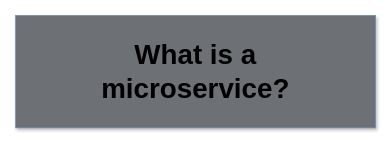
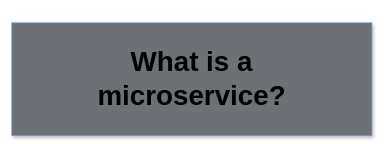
node "What is a microservice?": moved (195, 72) -> (192, 79)
